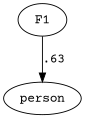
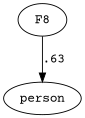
node "F1": label "F1" -> "F8"
